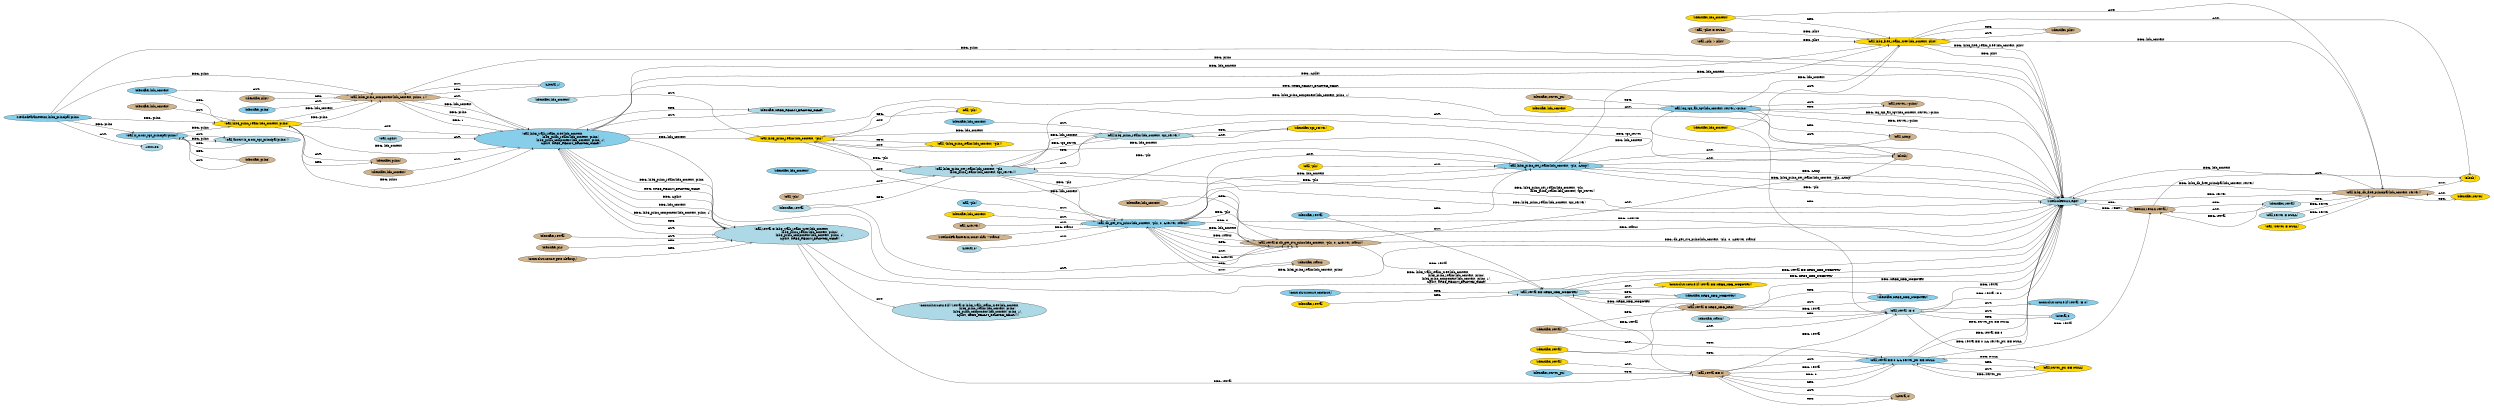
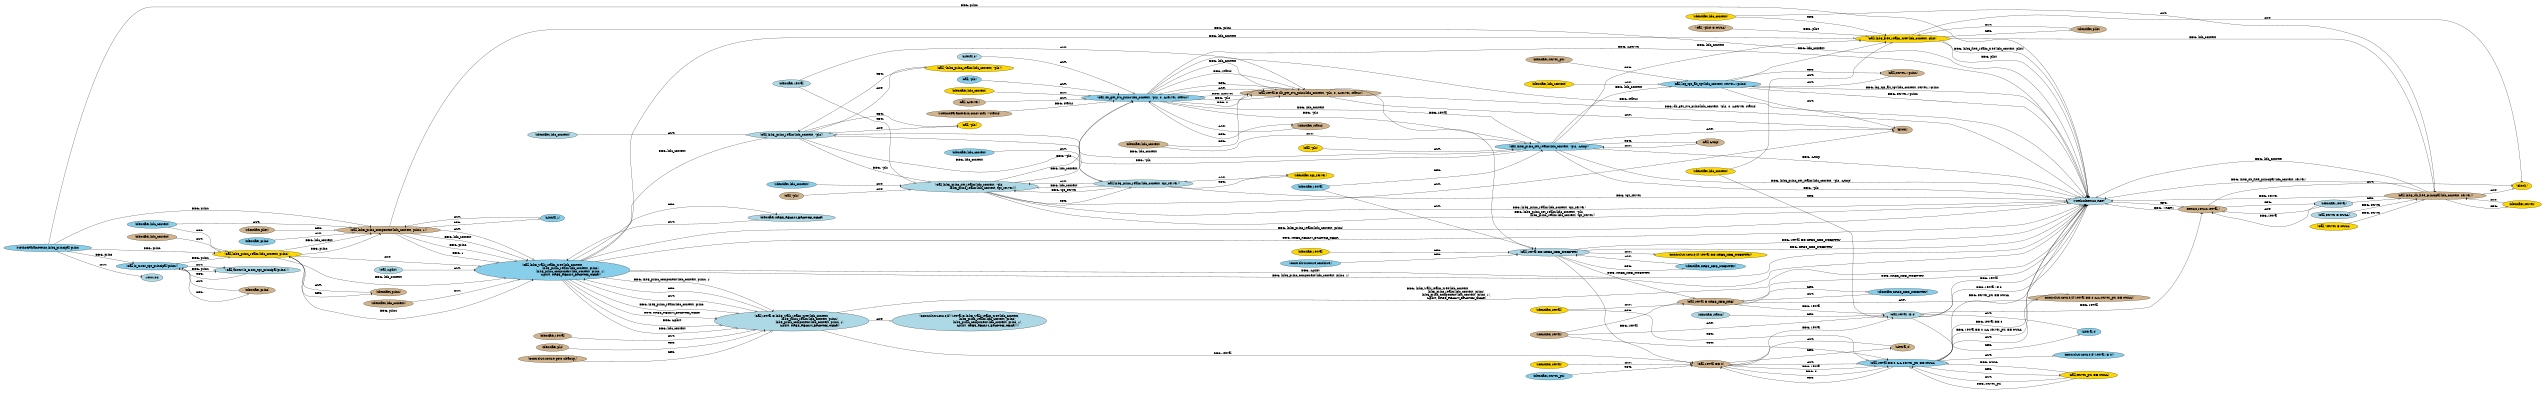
node "(Call,--pl2 > plist)": removed
edge "(Call,log_tgs_alt_tgt(kdc_context, server->princ))" -> "(Call,&tmp)": now "(Call,krb5_princ_set_realm(kdc_context, *pl2, &tmp))" -> "(Call,&tmp)"
node "(Call,krb5_princ_realm(kdc_context, *pl2))": fillcolor gold -> lightblue
node "(ControlStructure,if (retval == 0 && server_ptr == NULL))": added
edge "(Call,retval != 0)" -> "(ControlStructure,if (retval != 0))": now "(Call,retval == 0 && server_ptr == NULL)" -> "(ControlStructure,if (retval != 0))"
